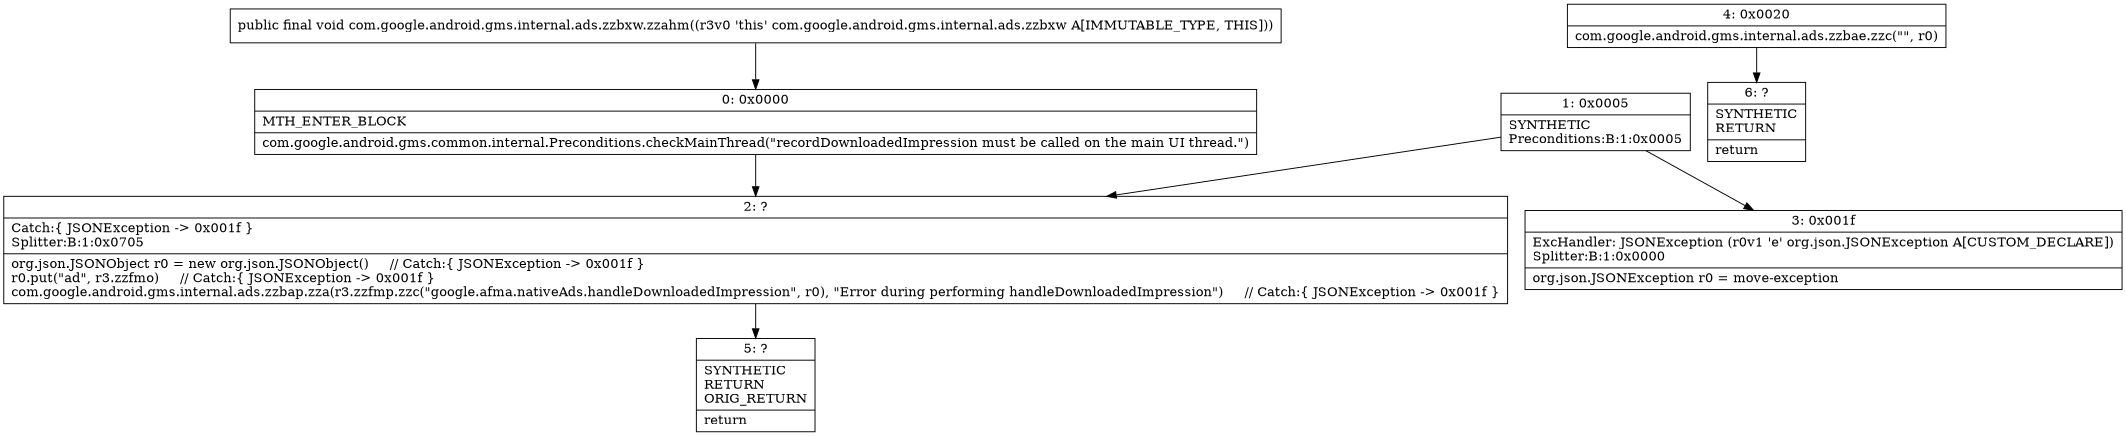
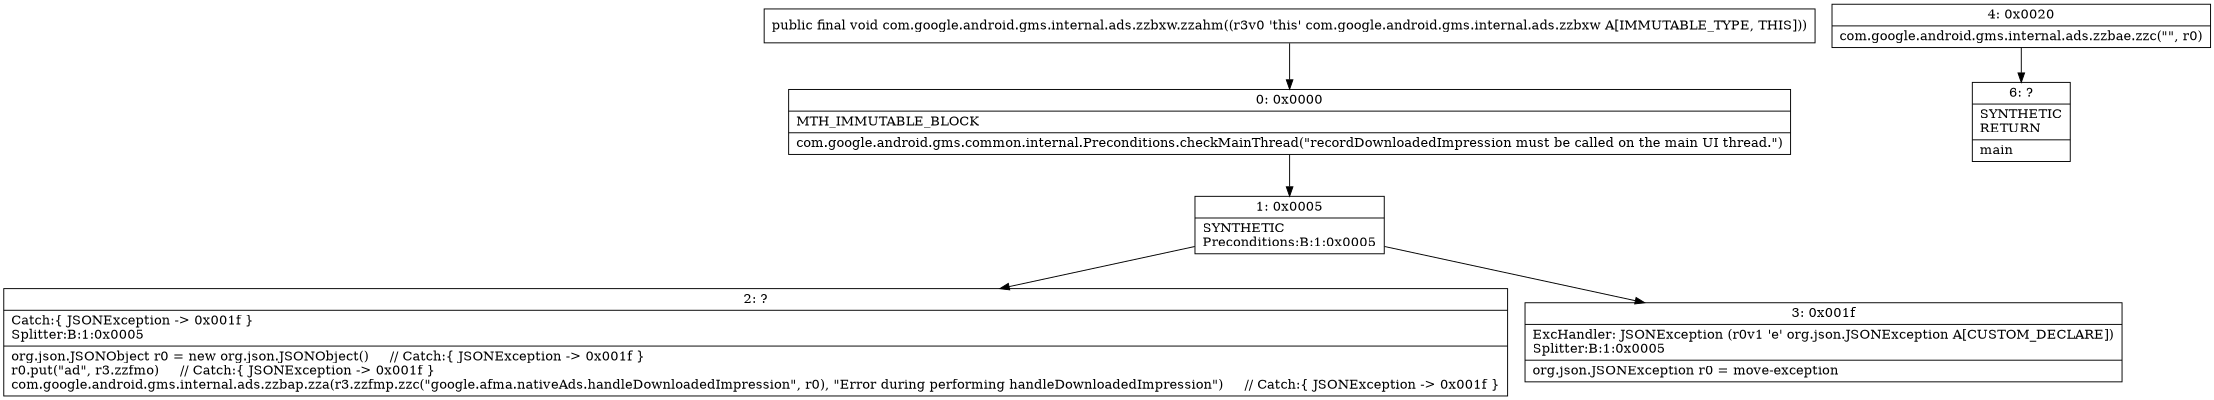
node "0: 0x0000": text "MTH_ENTER_BLOCK" -> "MTH_IMMUTABLE_BLOCK"
node "6: ?": text "return" -> "main"
edge "0: 0x0000" -> "2: ?": now "0: 0x0000" -> "1: 0x0005"
node "2: ?": text "Splitter:B:1:0x0705" -> "Splitter:B:1:0x0005"
node "3: 0x001f": text "Splitter:B:1:0x0000" -> "Splitter:B:1:0x0005"
node "5: ?": removed
